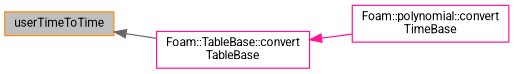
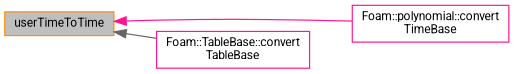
edge "Foam::polynomial::convert TimeBase" -> "Foam::TableBase::convert TableBase": now "Foam::polynomial::convert TimeBase" -> "userTimeToTime"
